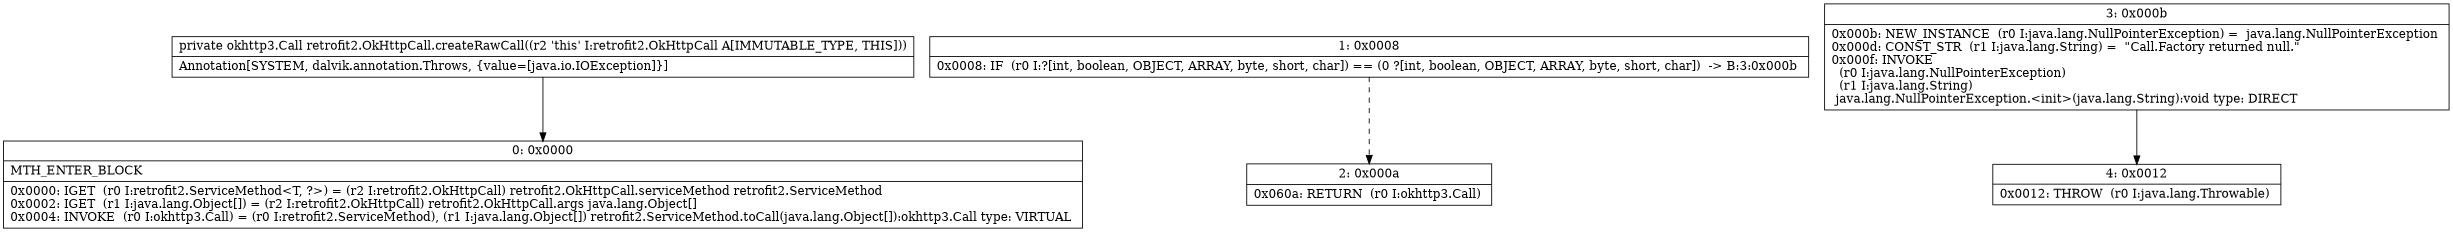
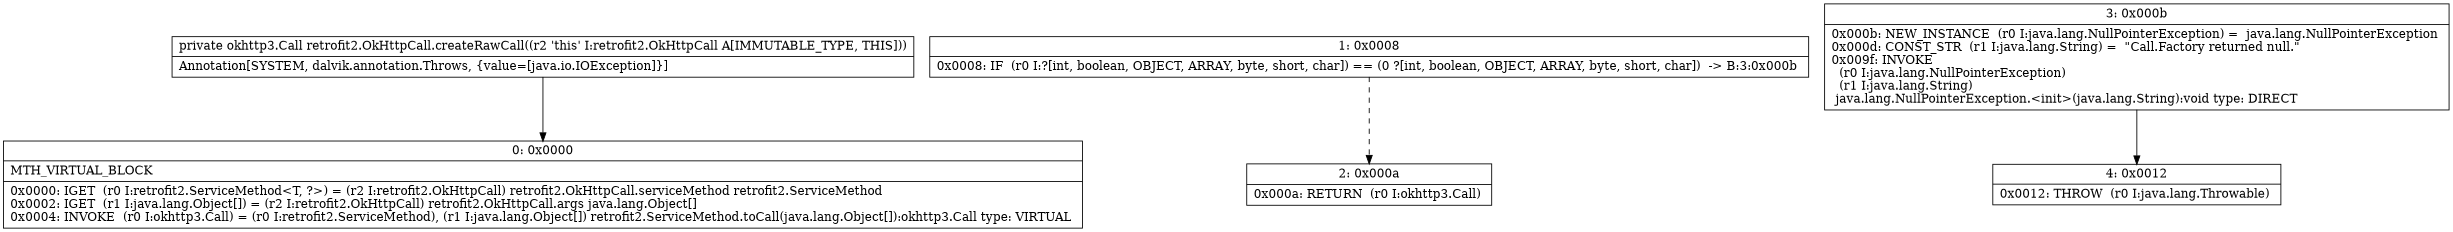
node "3: 0x000b": text "0x000f: INVOKE" -> "0x009f: INVOKE"
node "0: 0x0000": text "MTH_ENTER_BLOCK" -> "MTH_VIRTUAL_BLOCK"
node "2: 0x000a": text "0x060a: RETURN  (r0 I:okhttp3.Call)" -> "0x000a: RETURN  (r0 I:okhttp3.Call)"
